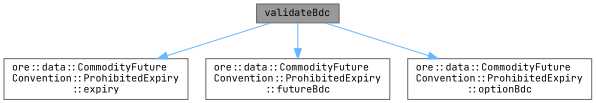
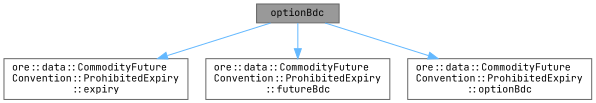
node "validateBdc": label "validateBdc" -> "optionBdc"
